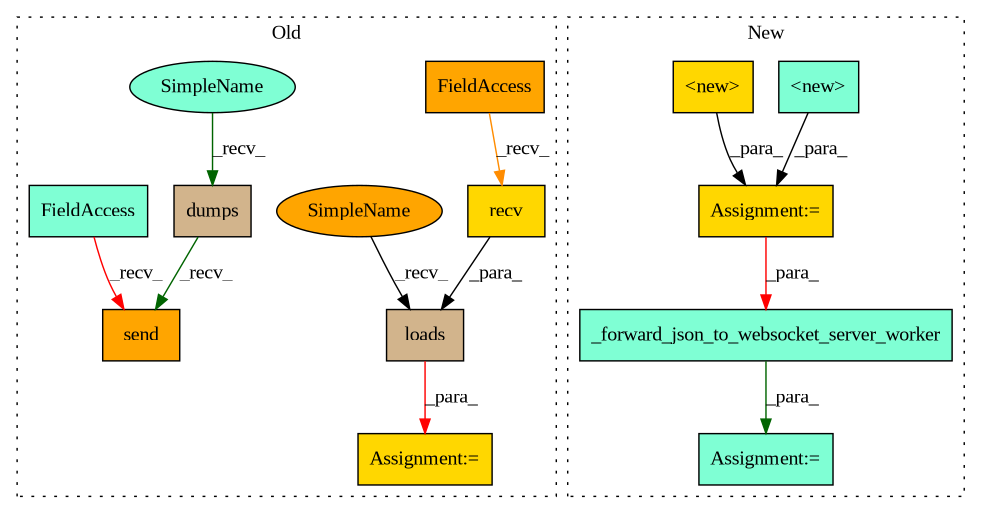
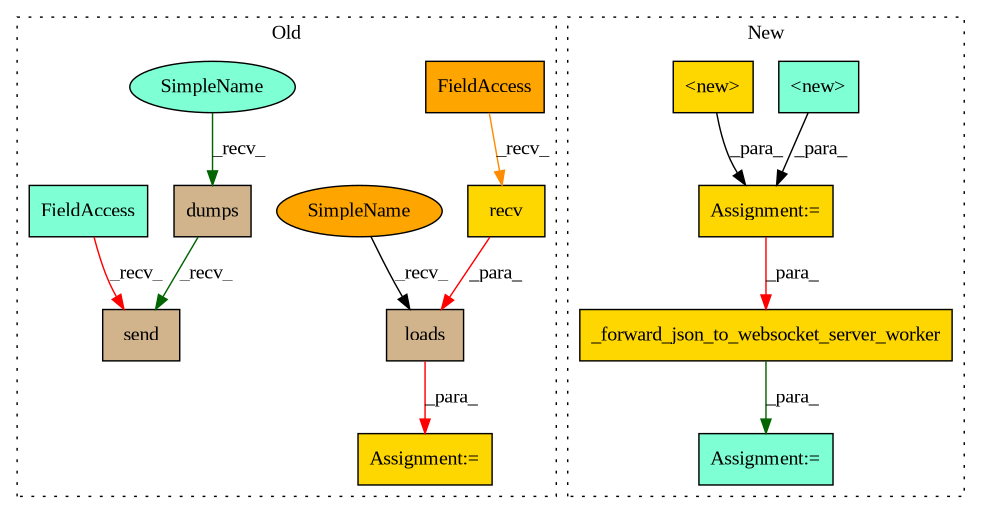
edge "recv" -> "loads": color black -> red
node "send": fillcolor orange -> tan
node "_forward_json_to_websocket_server_worker": fillcolor aquamarine -> gold
